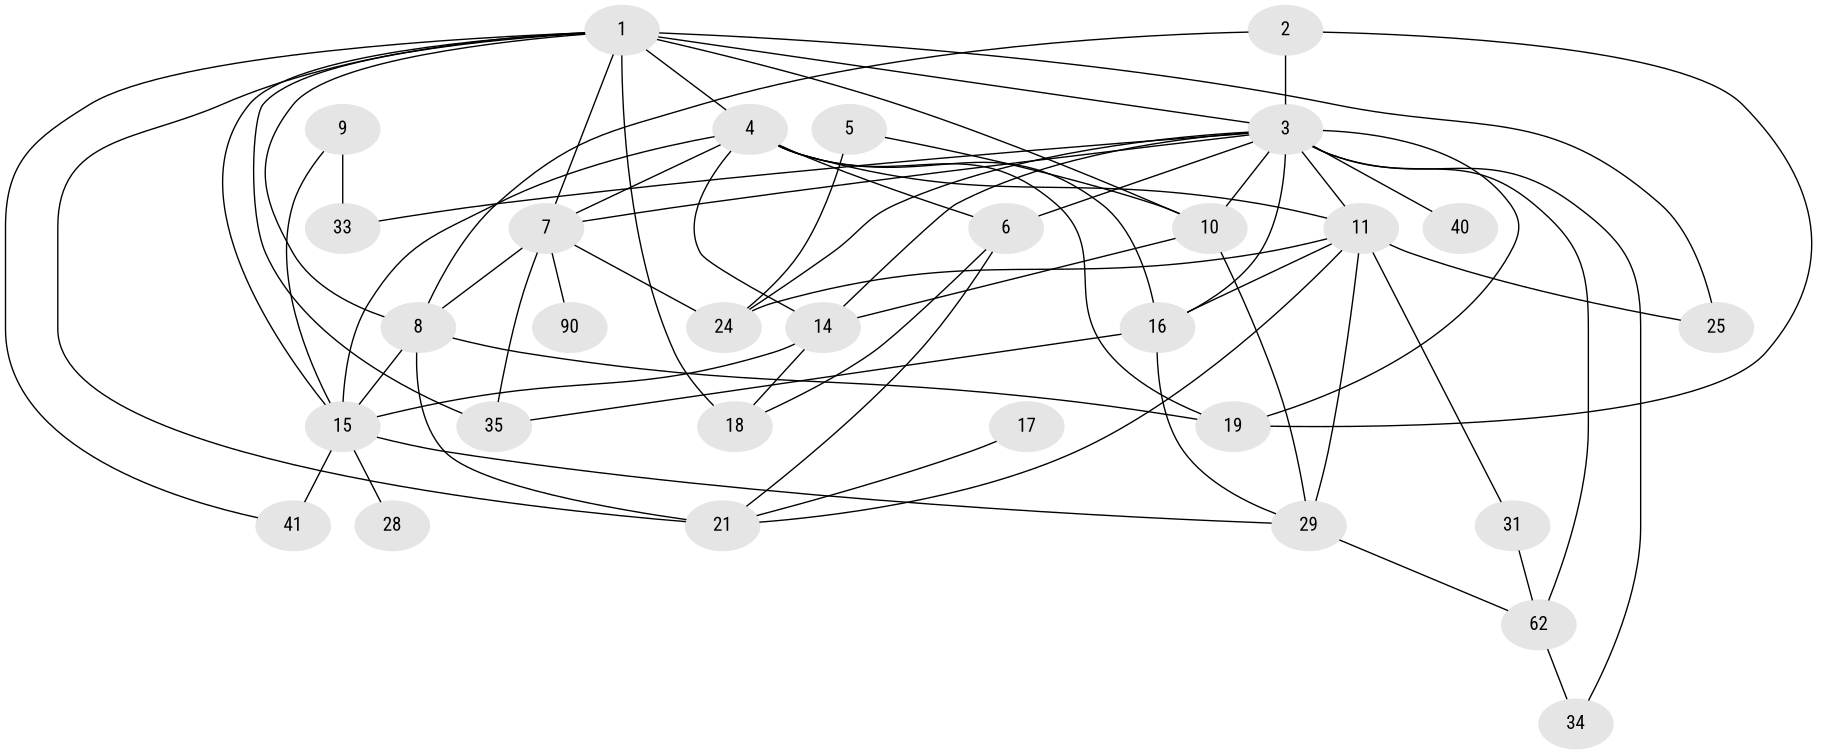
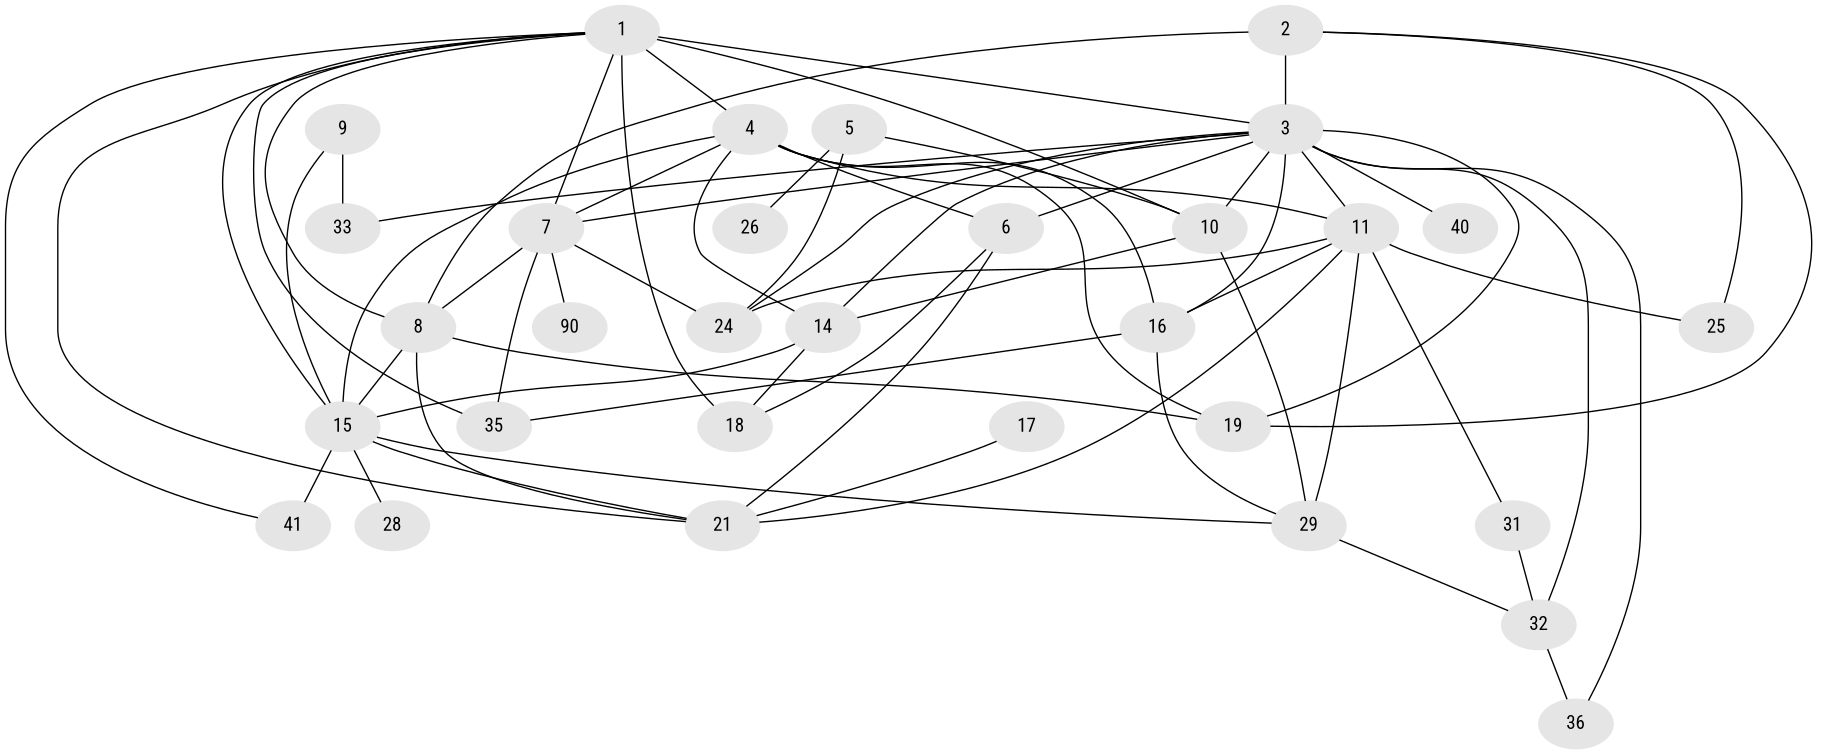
edge "1" -- "25": now "2" -- "25"
node "26": added
edge "15" -- "21": added
node "62": label "62" -> "32"
node "34": label "34" -> "36"
